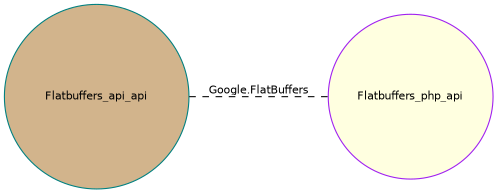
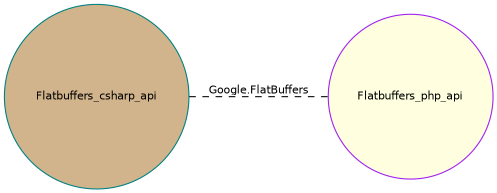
node "Flatbuffers_api_api": label "Flatbuffers_api_api" -> "Flatbuffers_csharp_api"
